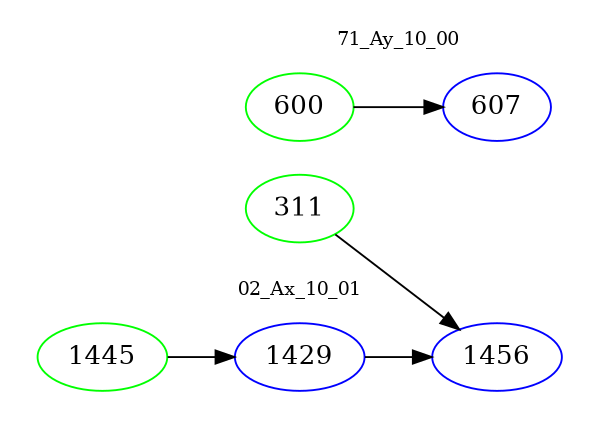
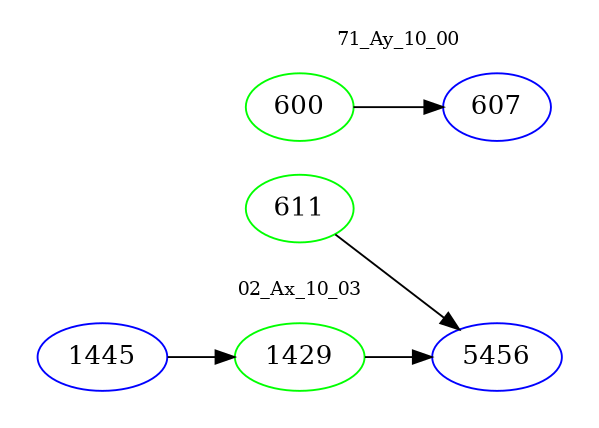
node "311": label "311" -> "611"
cluster "02_Ax_10_01": label "02_Ax_10_01" -> "02_Ax_10_03"
node "1445": color green -> blue
node "1429": color blue -> green
node "1456": label "1456" -> "5456"
